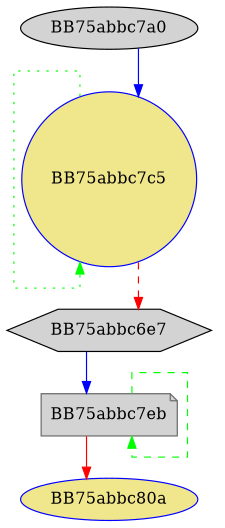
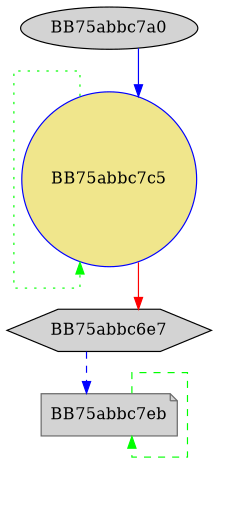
edge "BB75abbc7c5" -> "BB75abbc6e7": style dashed -> solid
edge "BB75abbc6e7" -> "BB75abbc7eb": style solid -> dashed
node "BB75abbc80a": removed
